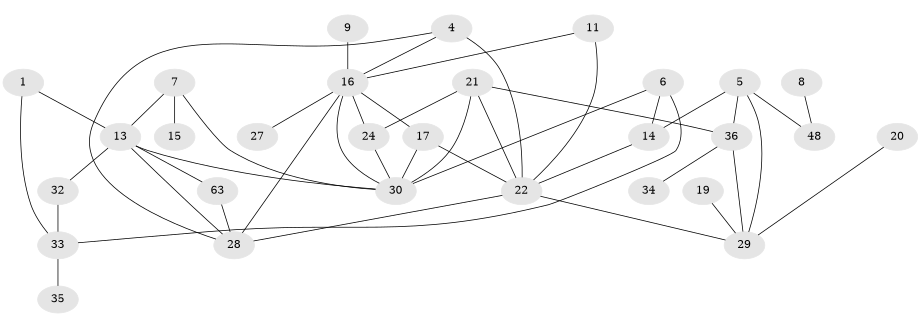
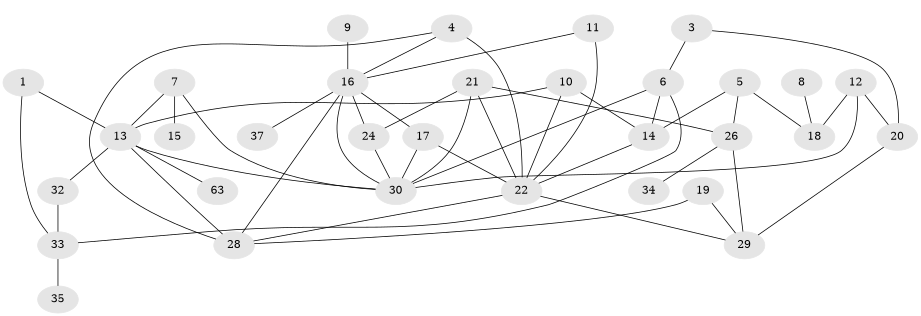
node "3": added
node "10": added
node "12": added
node "27": label "27" -> "37"
node "36": label "36" -> "26"
node "48": label "48" -> "18"
edge "5" -- "29": removed
edge "63" -- "28": now "19" -- "28"
